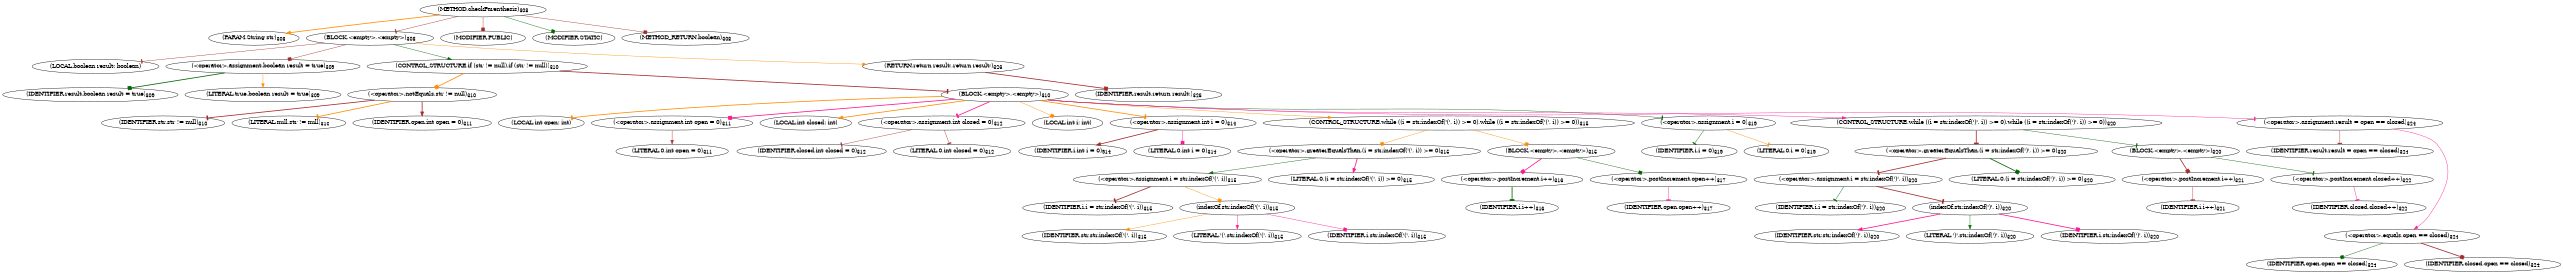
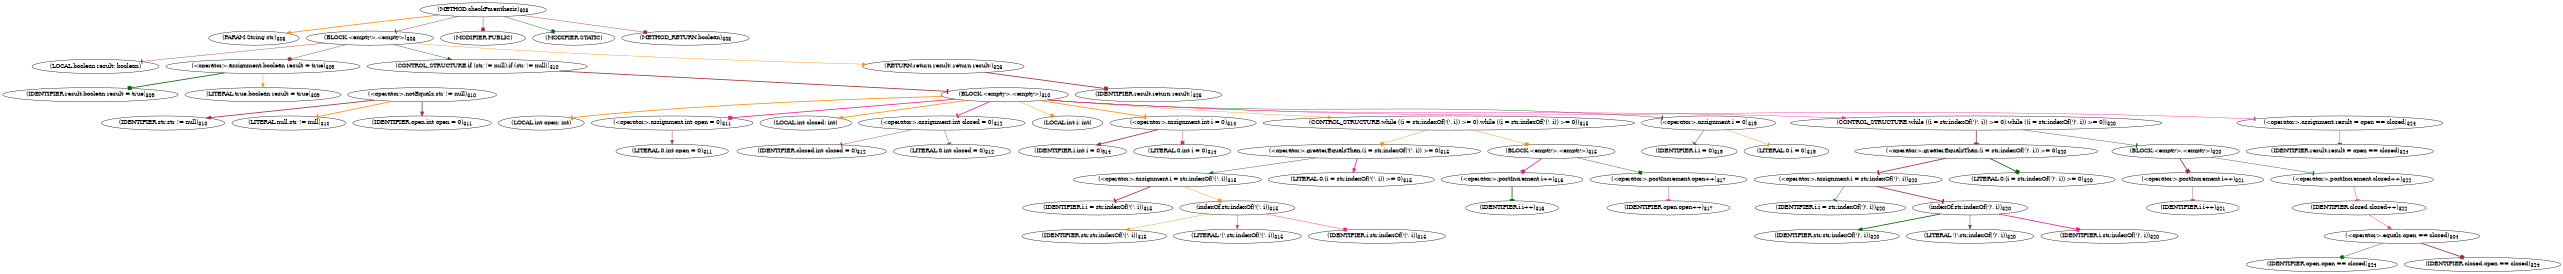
edge "(CONTROL_STRUCTURE,if (str != null),if (str != null))" -> "(<operator>.notEquals,str != null)": removed
edge "(<operator>.notEquals,str != null)" -> "(IDENTIFIER,str,str != null)": arrowhead tee -> normal
edge "(<operator>.assignment,result = open == closed)" -> "(<operator>.equals,open == closed)": now "(IDENTIFIER,closed,closed++)" -> "(<operator>.equals,open == closed)"
edge "(indexOf,str.indexOf(')', i))" -> "(IDENTIFIER,str,str.indexOf(')', i))": color deeppink -> darkgreen
node "(<operator>.equals,open == closed)": text "324" -> "304"
